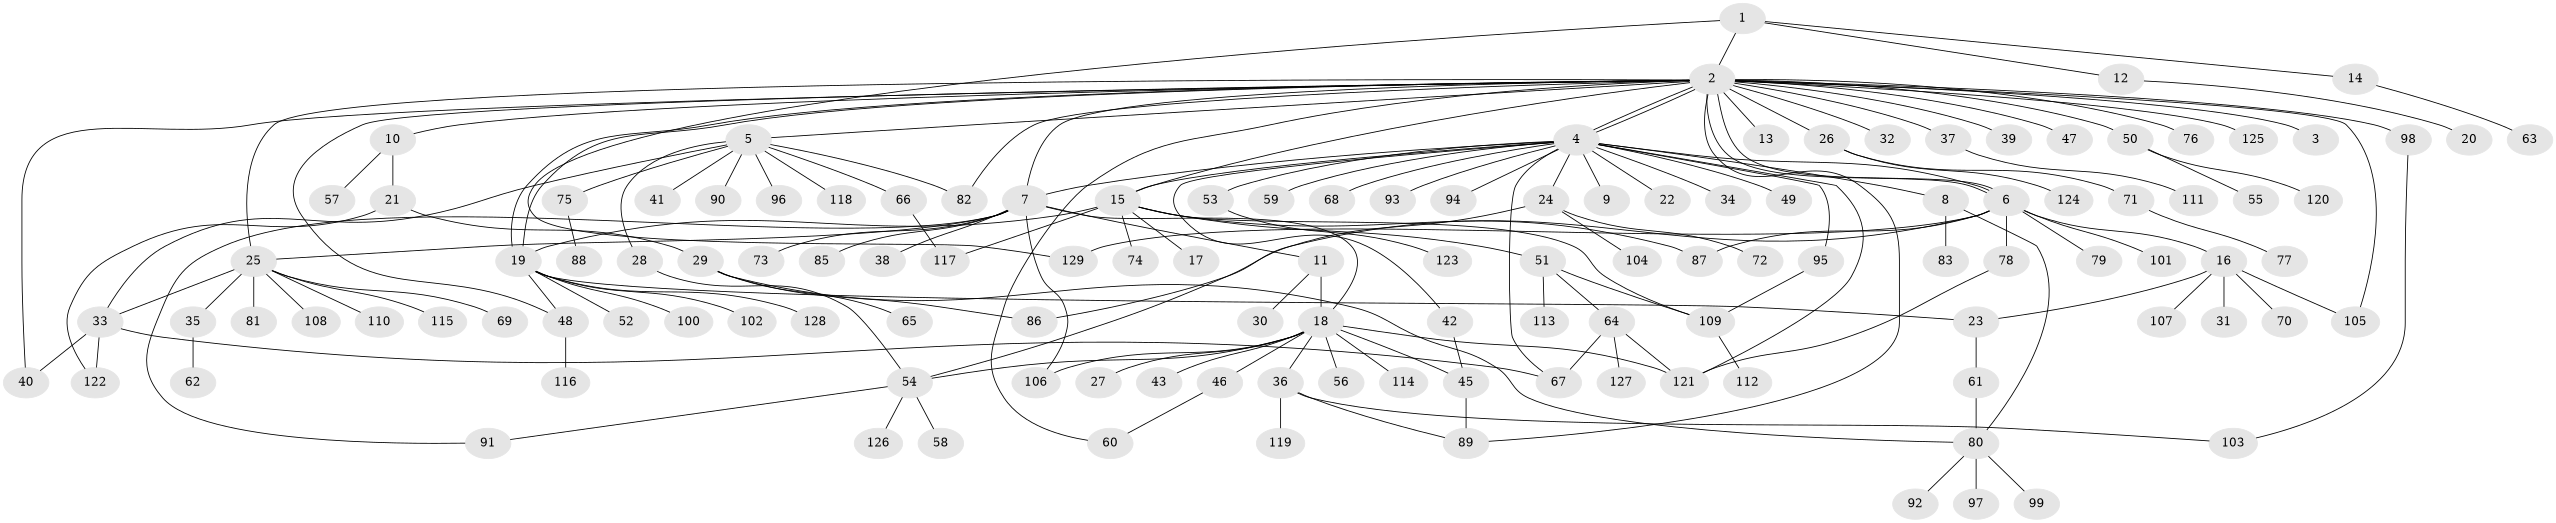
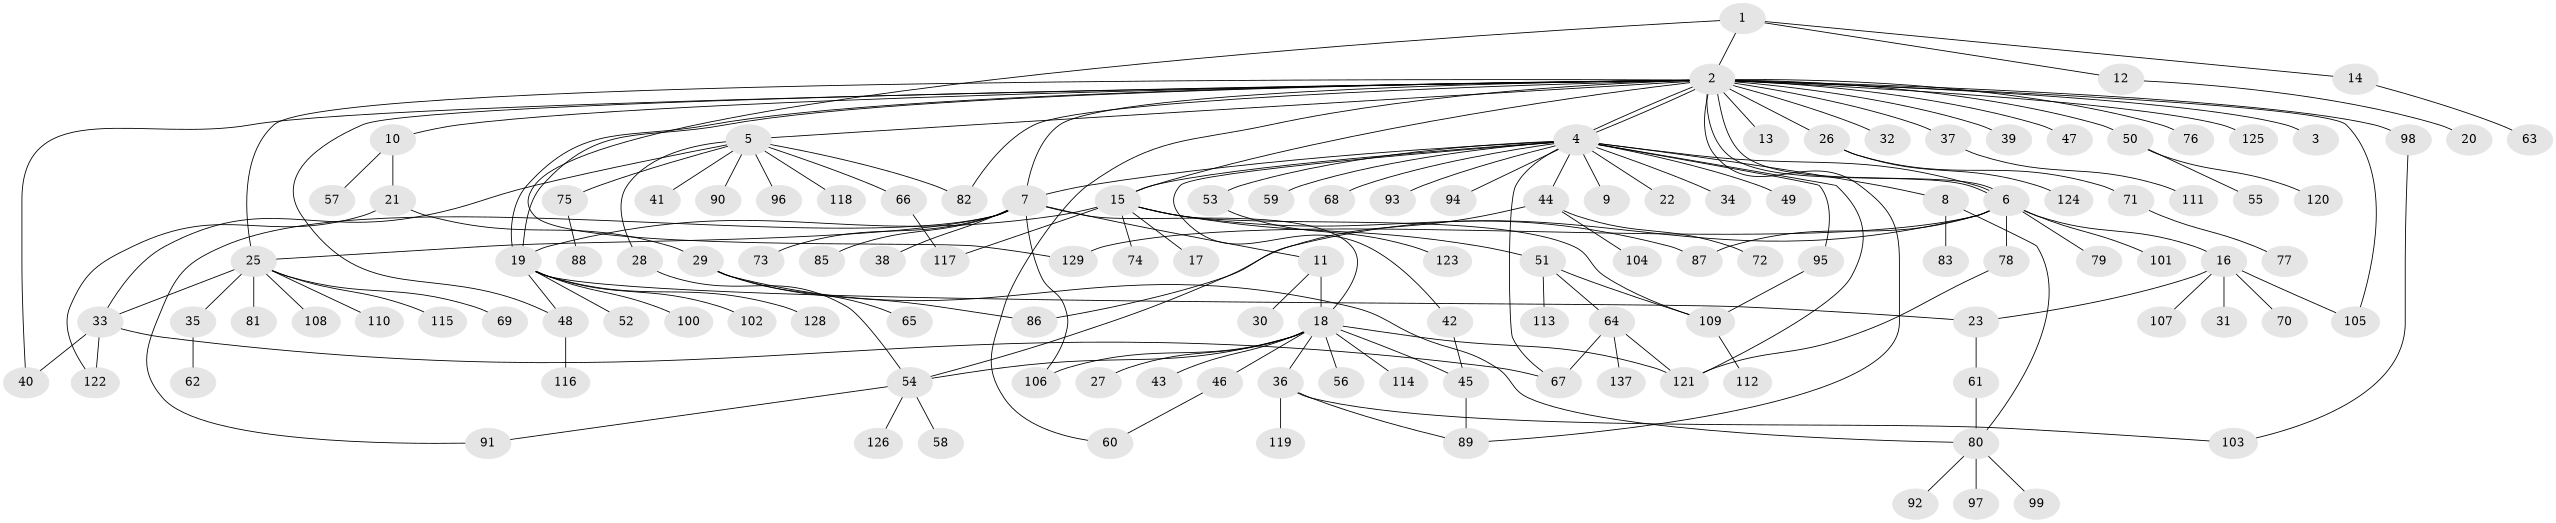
node "24": label "24" -> "44"
node "127": label "127" -> "137"
